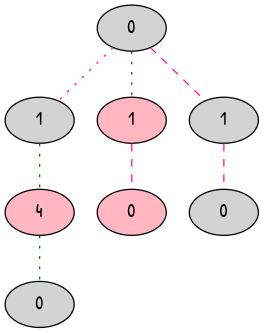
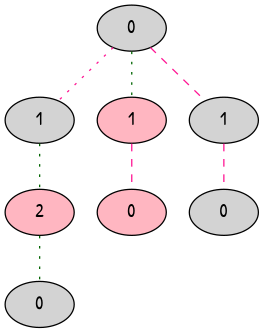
node "4": label "4" -> "2"
